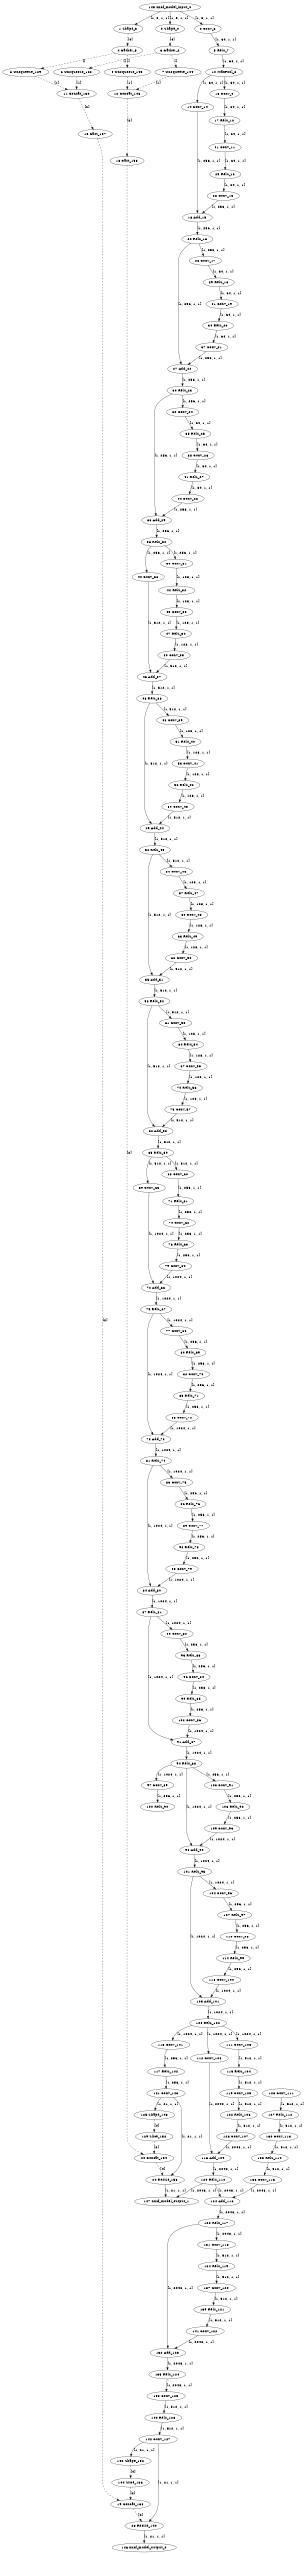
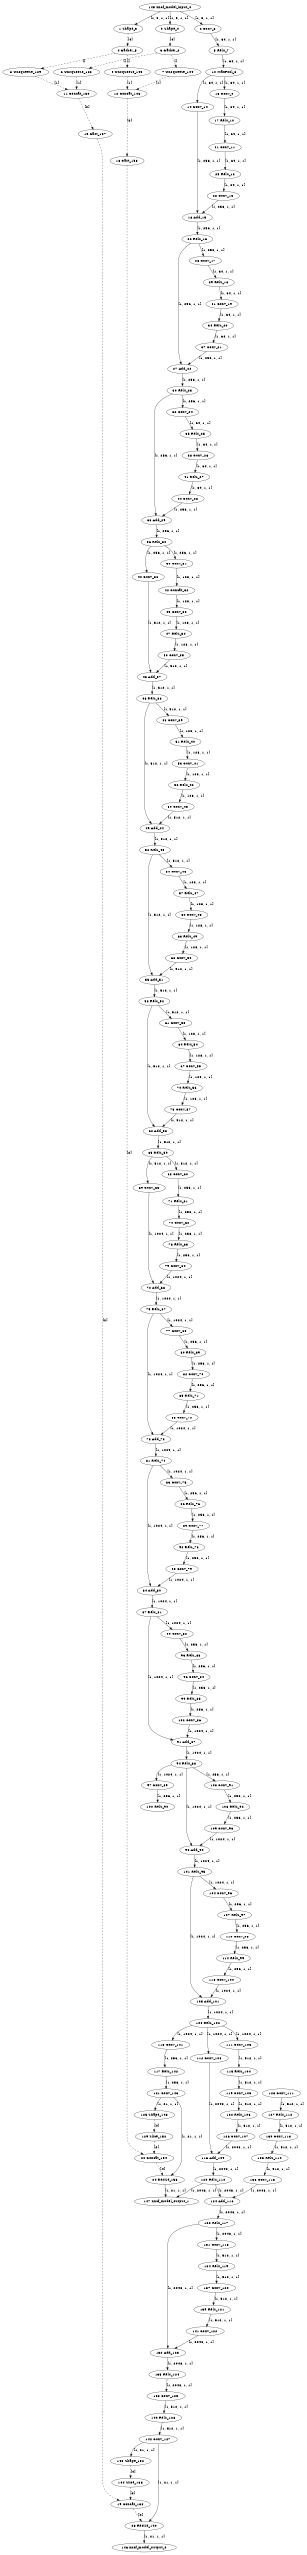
node "42 Relu_32": label "42 Relu_32" -> "42 Concat_32"
